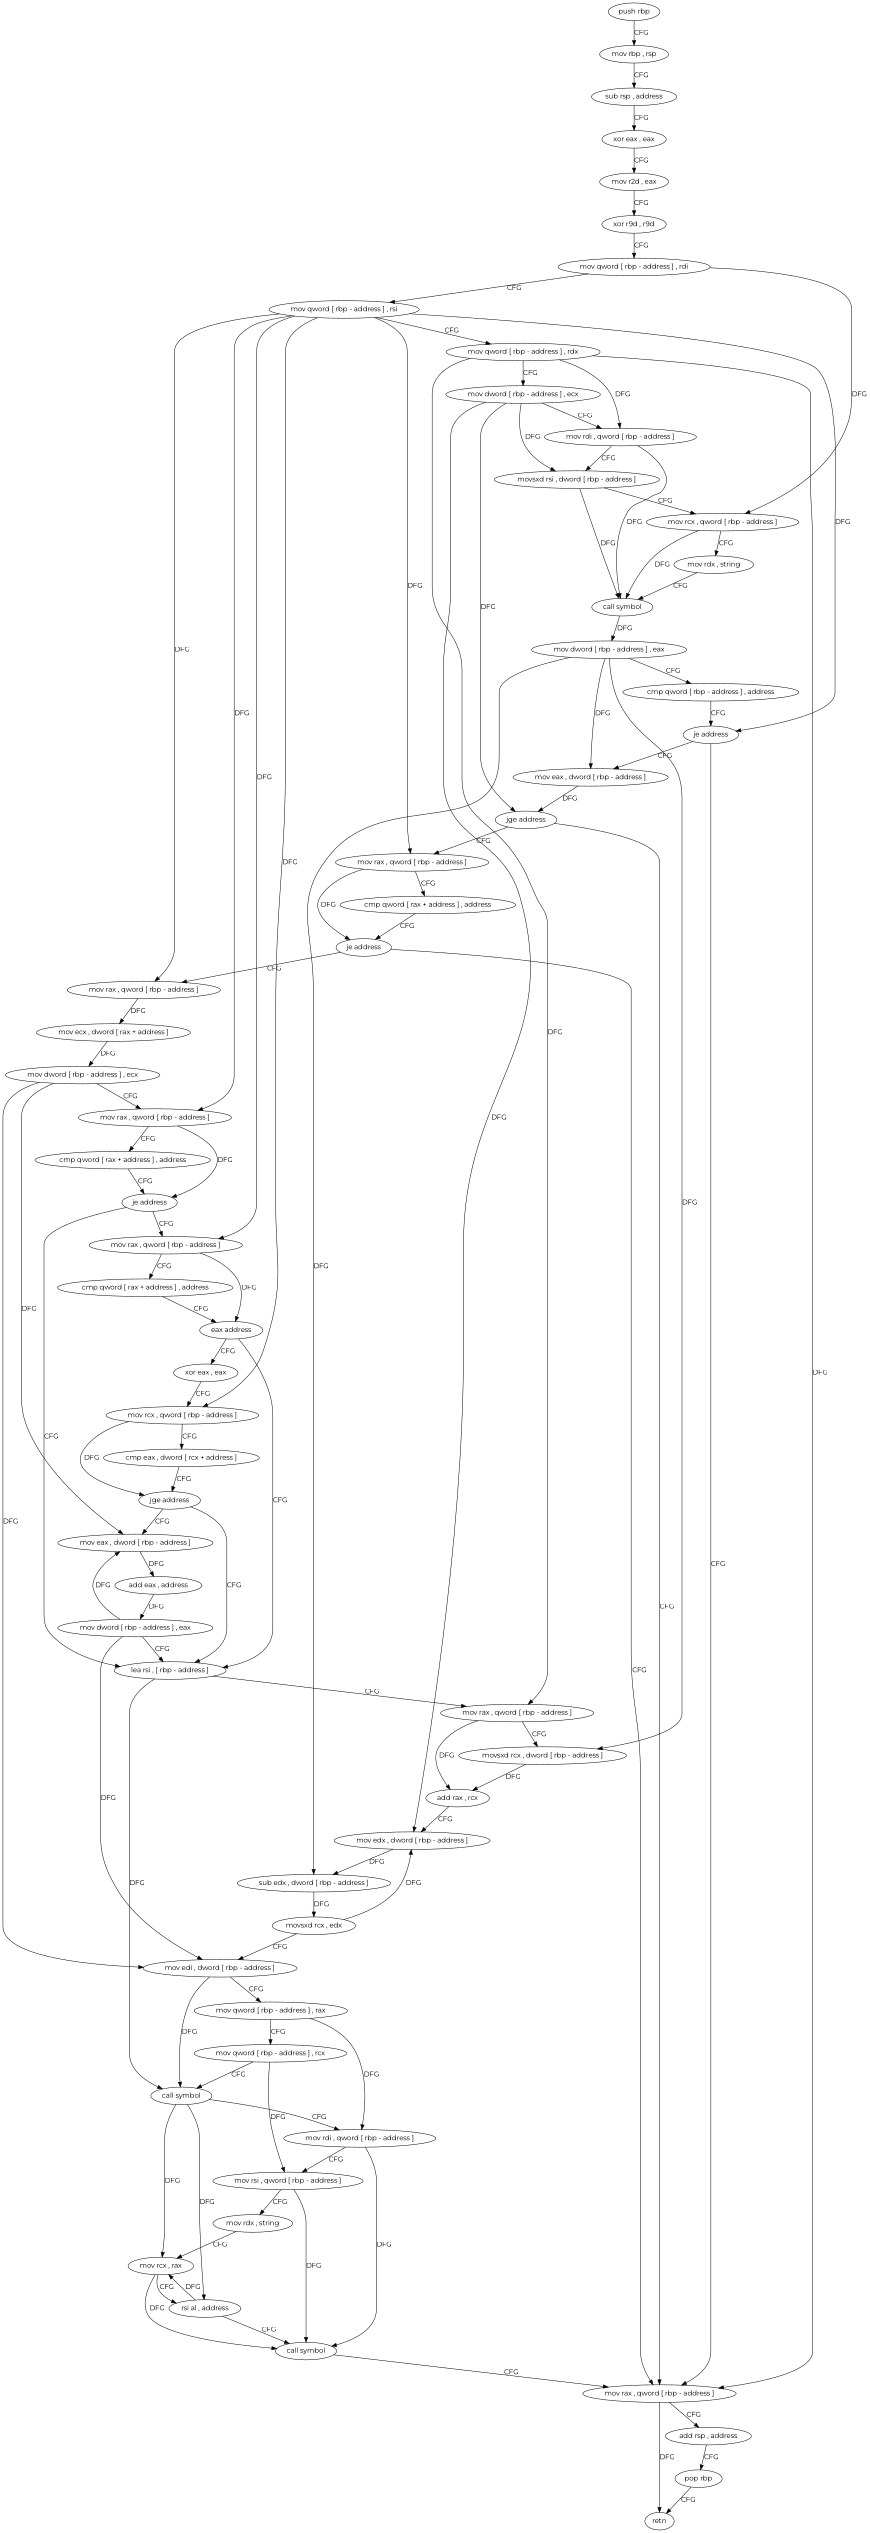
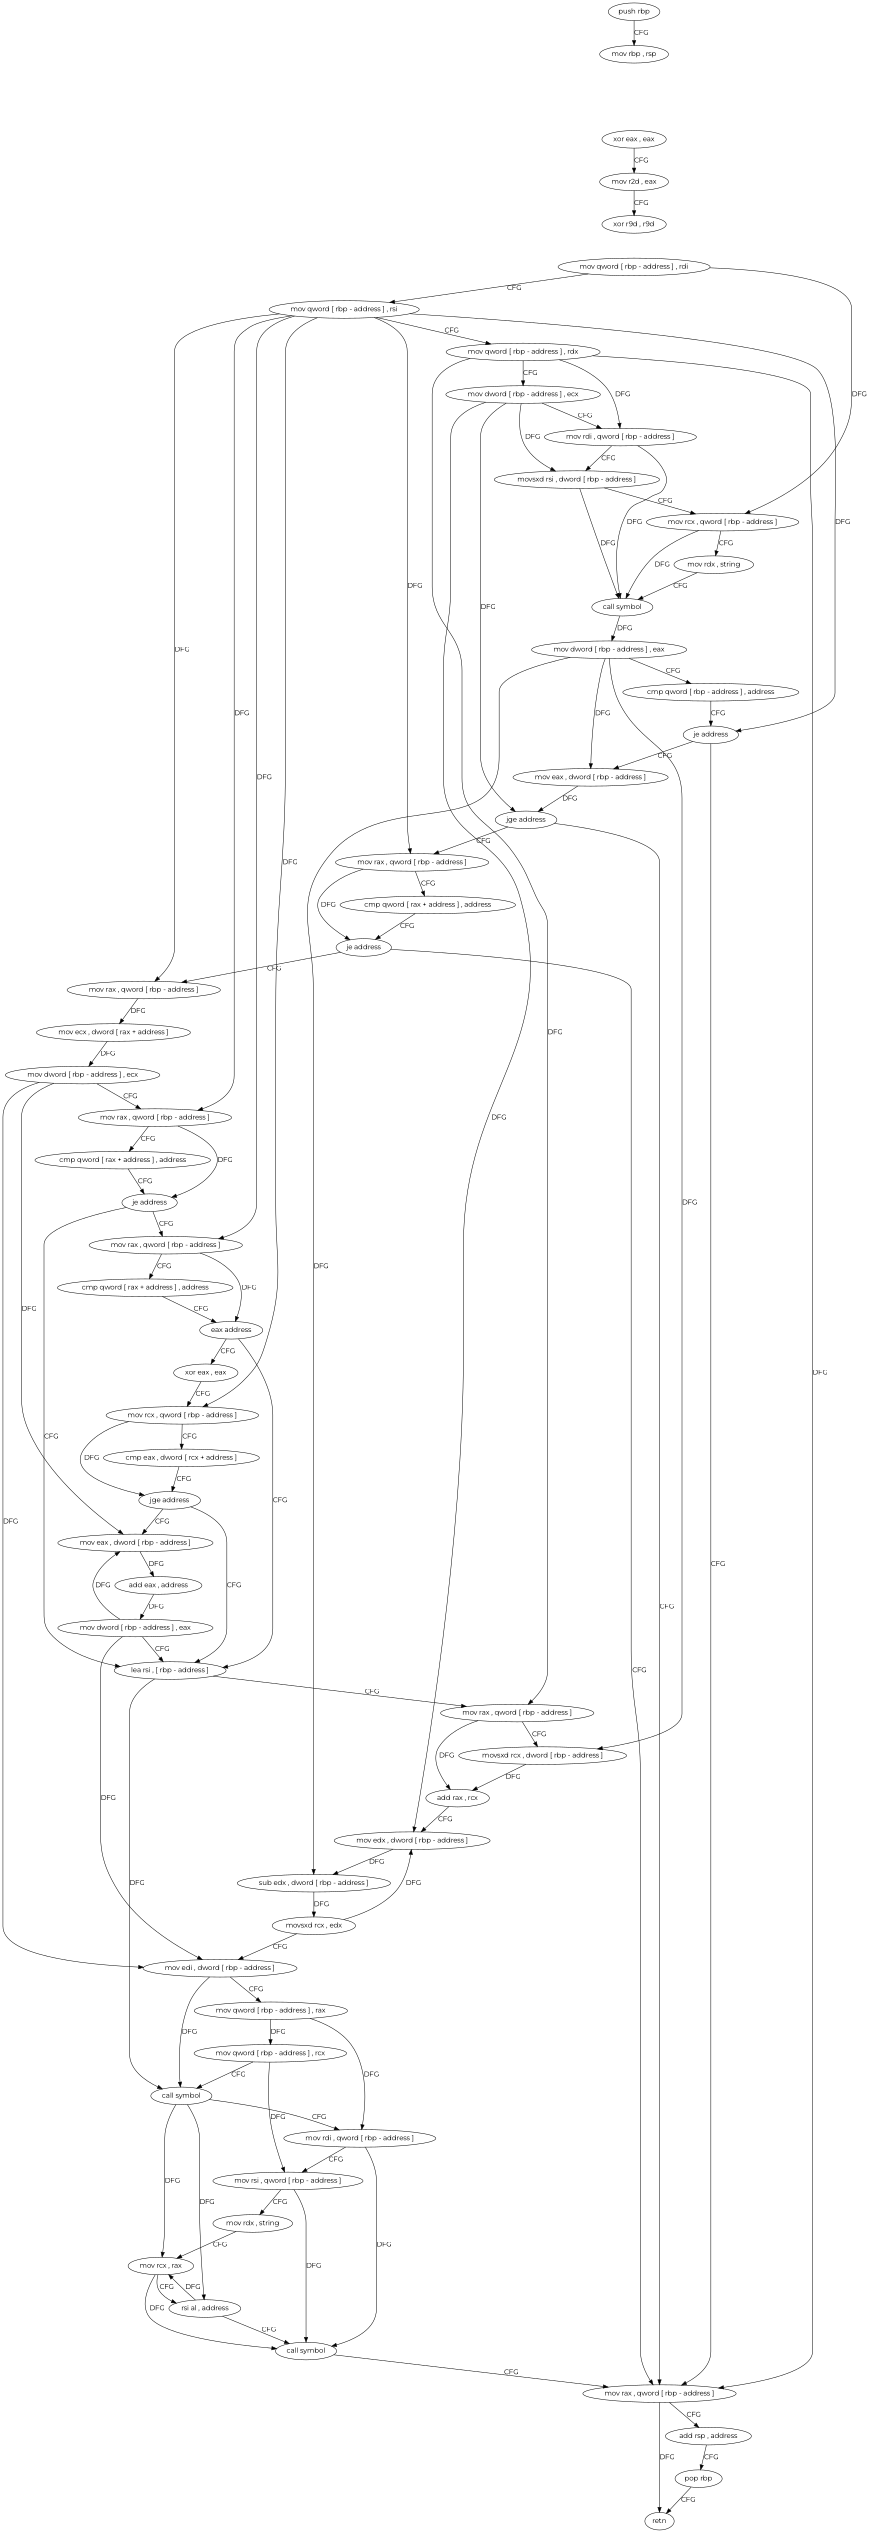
node "sub rsp , address": removed
edge "xor r9d , r9d" -> "mov qword [ rbp - address ] , rdi": removed, label "CFG"
edge "mov qword [ rbp - address ] , rax" -> "mov qword [ rbp - address ] , rcx": label "CFG" -> "DFG"
